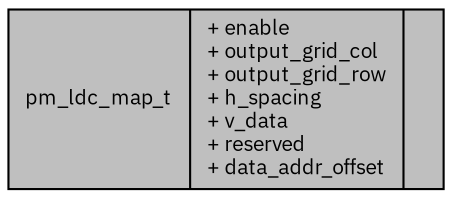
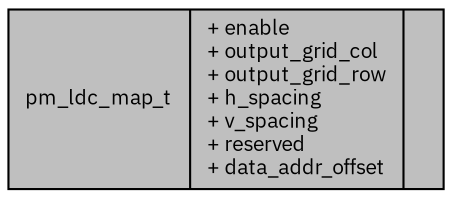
node "pm_ldc_map_t": text "+ v_data" -> "+ v_spacing"
